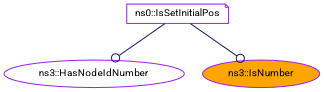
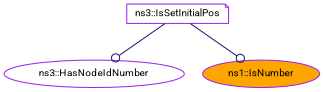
node "ns0::IsSetInitialPos": label "ns0::IsSetInitialPos" -> "ns3::IsSetInitialPos"
node "ns3::IsNumber": label "ns3::IsNumber" -> "ns1::IsNumber"
